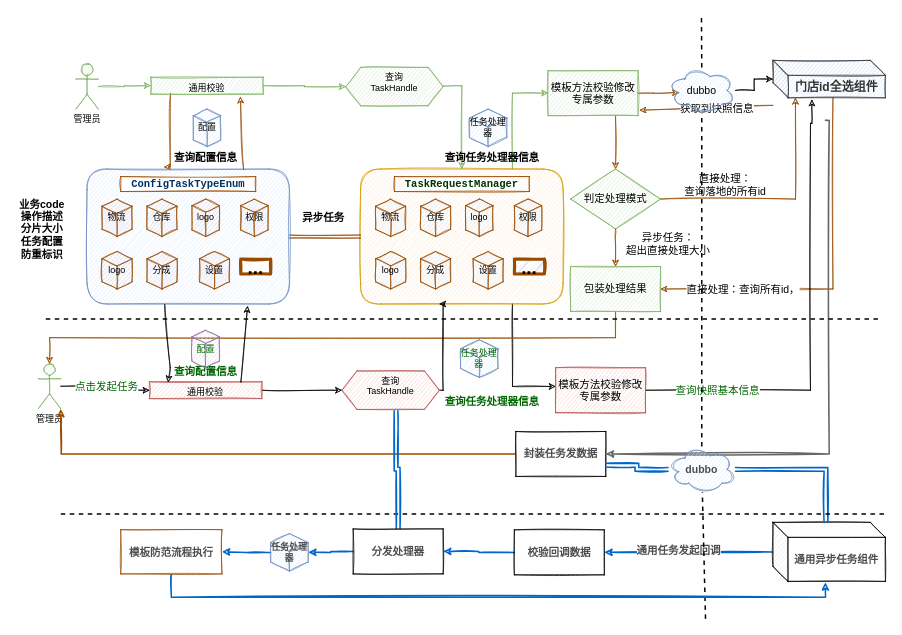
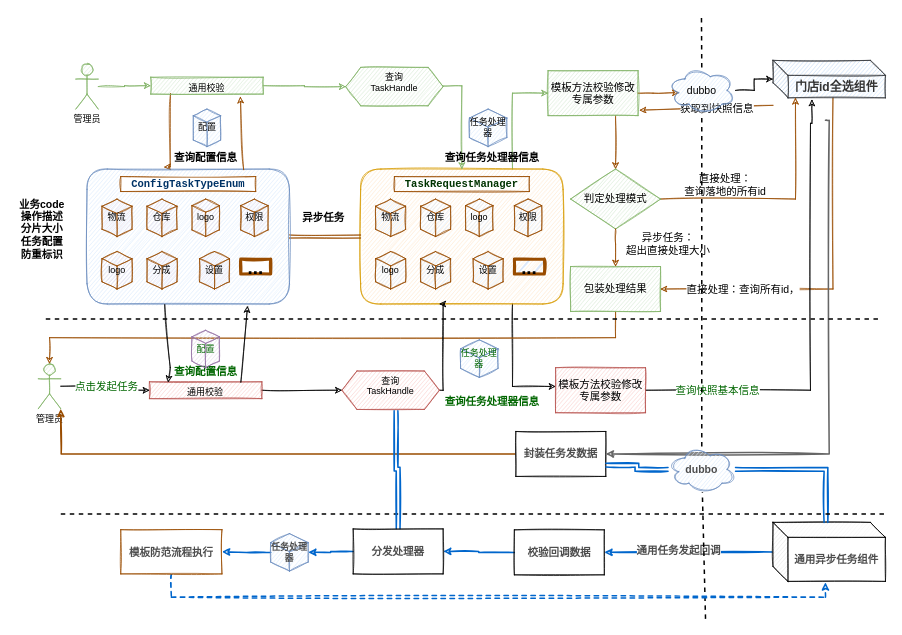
edge "模板防范流程执行" -> "通用异步任务组件": style solid -> dashed
